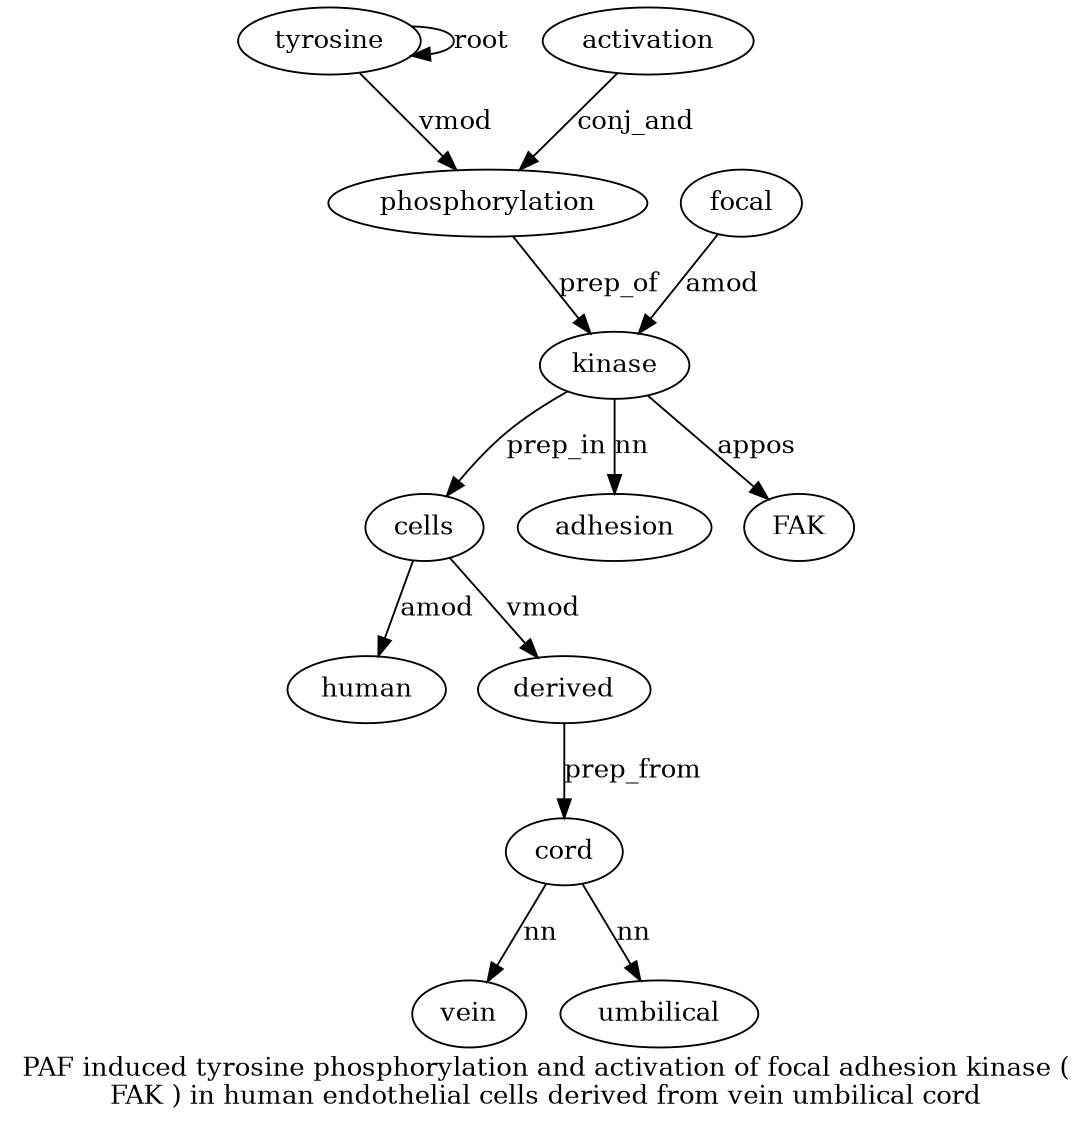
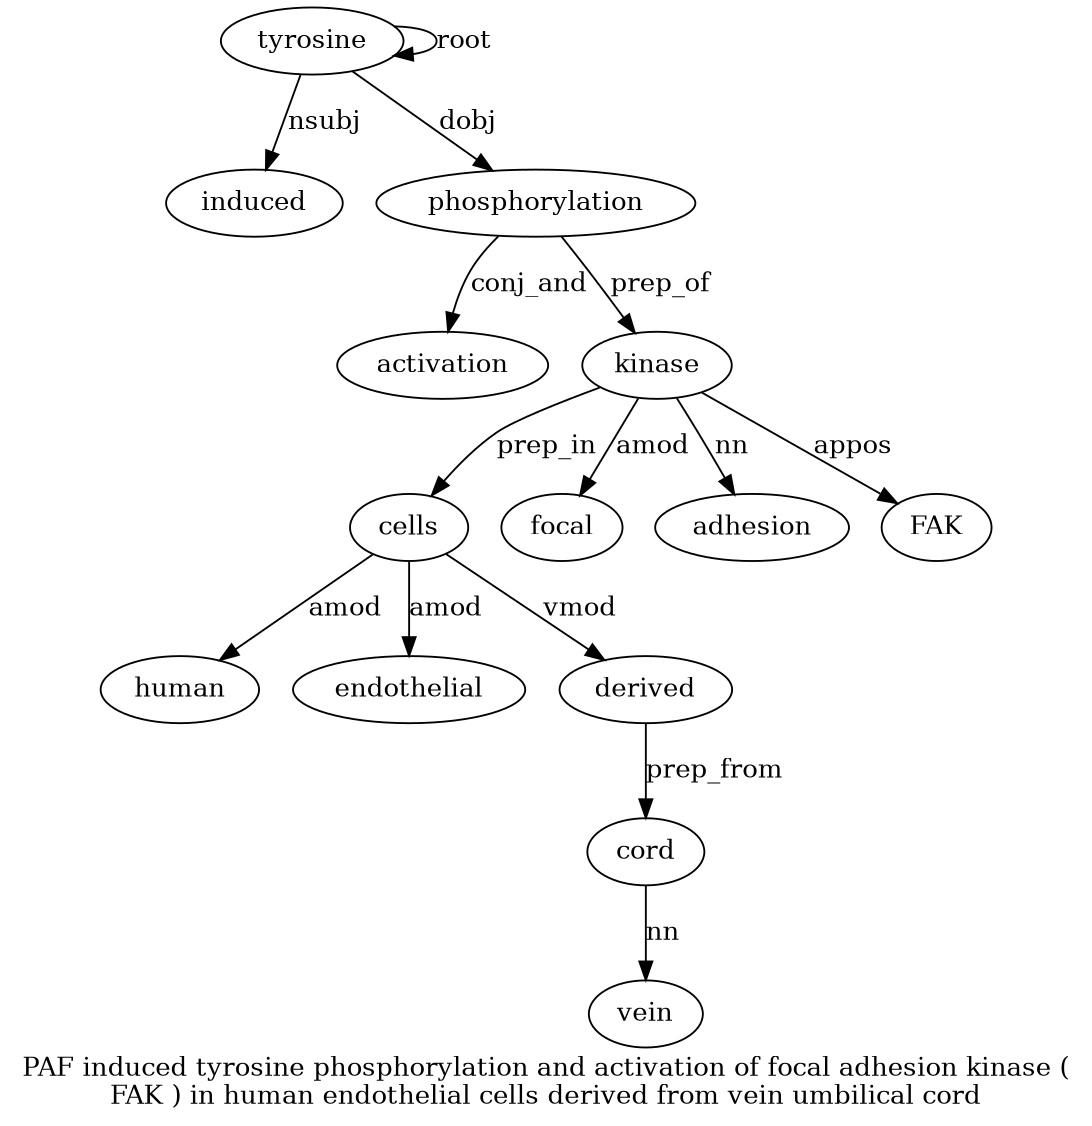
edge "activation" -> "phosphorylation": reversed
edge "tyrosine" -> "phosphorylation": label "vmod" -> "dobj"
node "induced": added
edge "focal" -> "kinase": reversed
node "endothelial": added
node "umbilical": removed
